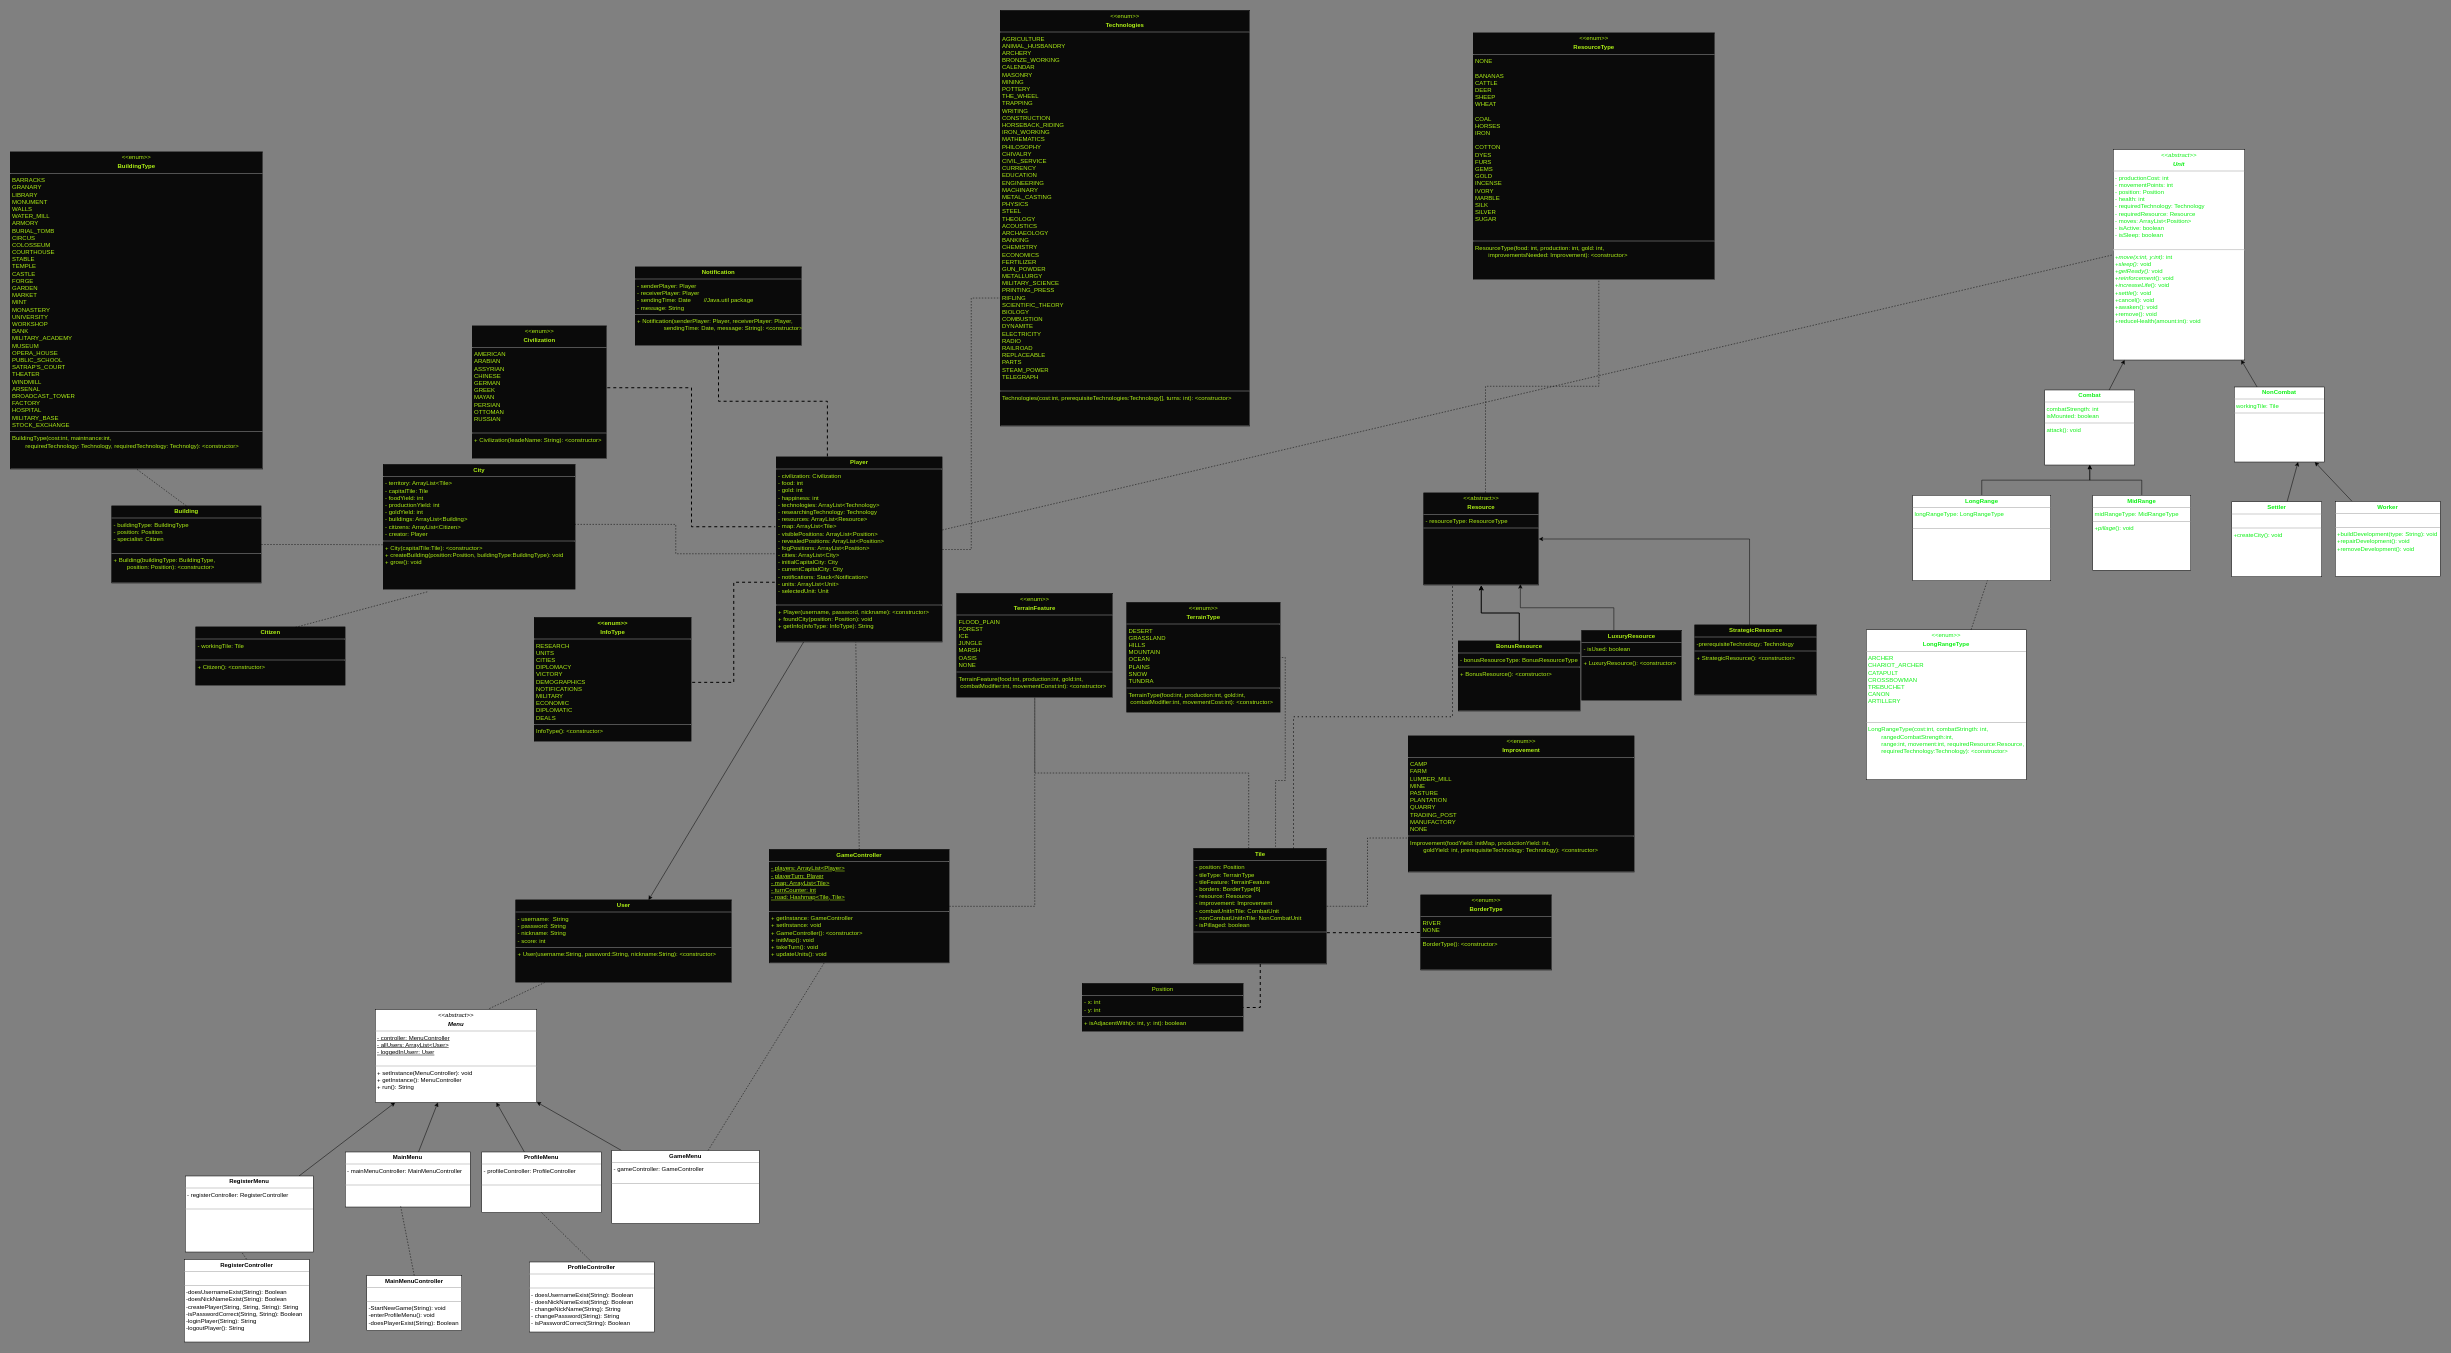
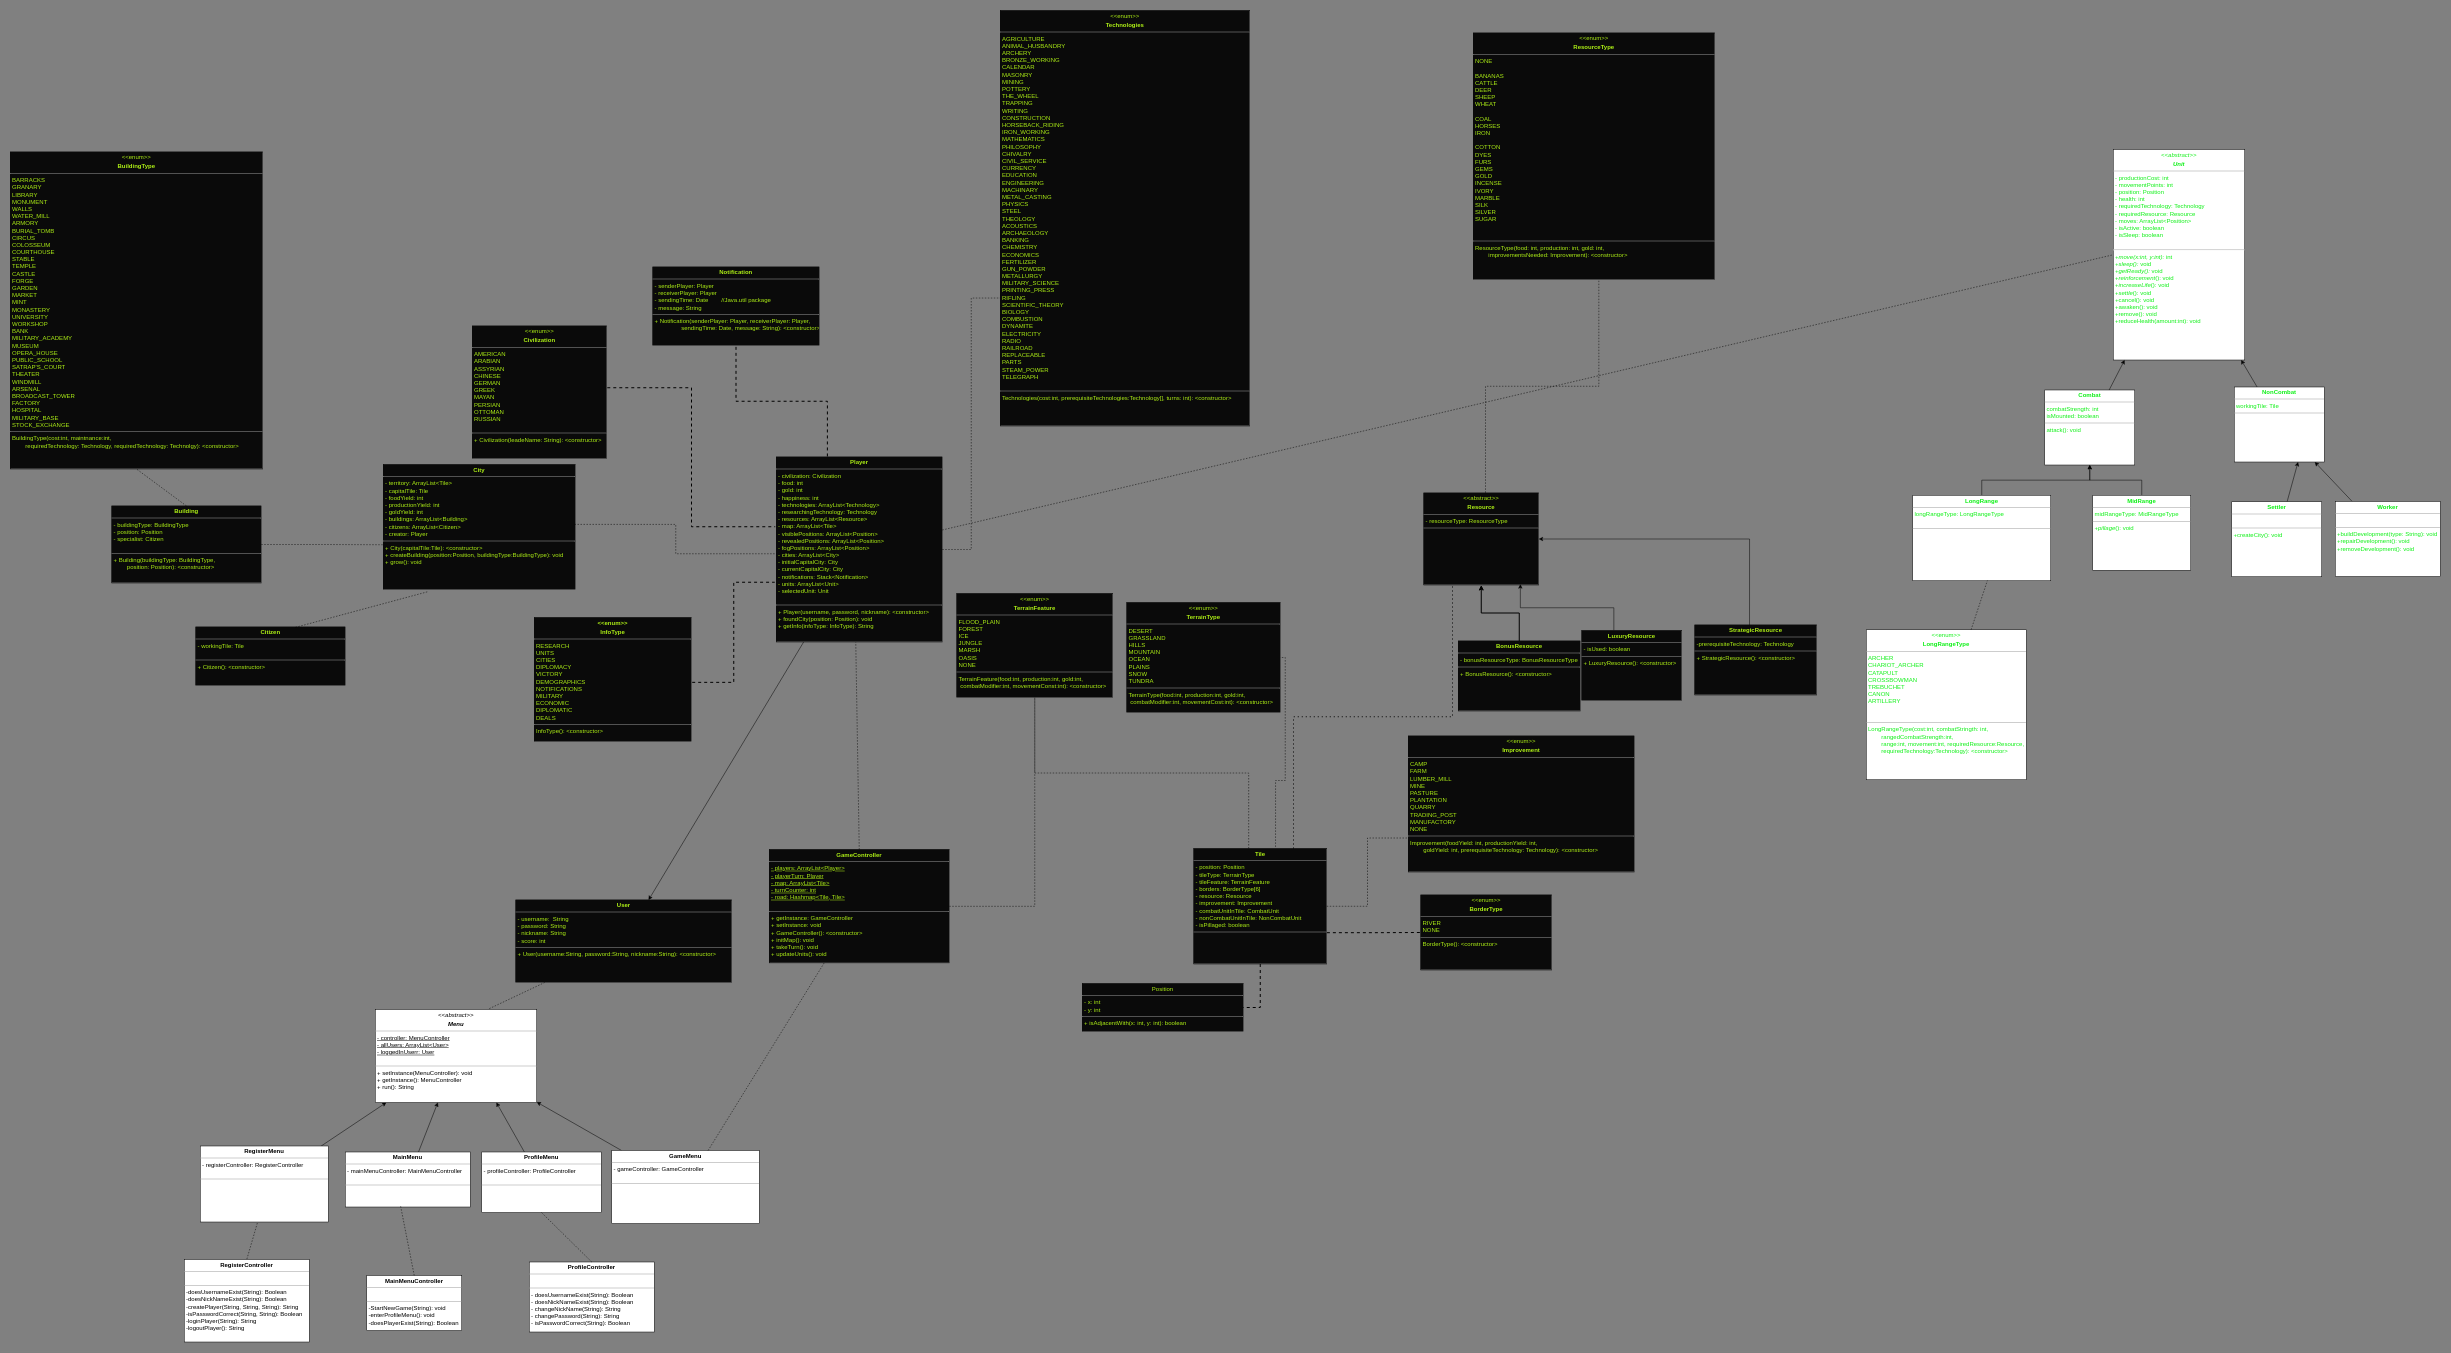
node "Notification - senderPlayer: Player - receiverPlayer: Player - sendingTime: Date //Java.util package - message: String + Notification(senderPlayer: Player, receiverPlayer: Player, sendingTime: Date, message: String): <constructor>": moved (719, 306) -> (736, 306)
node "<<enum>> Improvement CAMP FARM LUMBER_MILL MINE PASTURE PLANTATION QUARRY TRADING_POST MANUFACTORY NONE Improvement(foodYield: initMap, productionYield: int, goldYield: int, prerequisiteTechnology: Technology): <constructor>": label "<<enum>> Improvement CAMP FARM LUMBER_MILL MINE PASTURE PLANTATION QUARRY TRADING_POST MANUFACTORY NONE Improvement(foodYield: initMap, productionYield: int, goldYield: int, prerequisiteTechnology: Technology): <constructor>" -> "<<enum>> Improvement CAMP FARM LUMBER_MILL MINE PASTURE PLANTATION QUARRY TRADING_POST MANUFACTORY NONE Improvement(foodYield: int, productionYield: int, goldYield: int, prerequisiteTechnology: Technology): <constructor>"
node "RegisterMenu - registerController: RegisterController": moved (249, 1214) -> (264, 1184)
